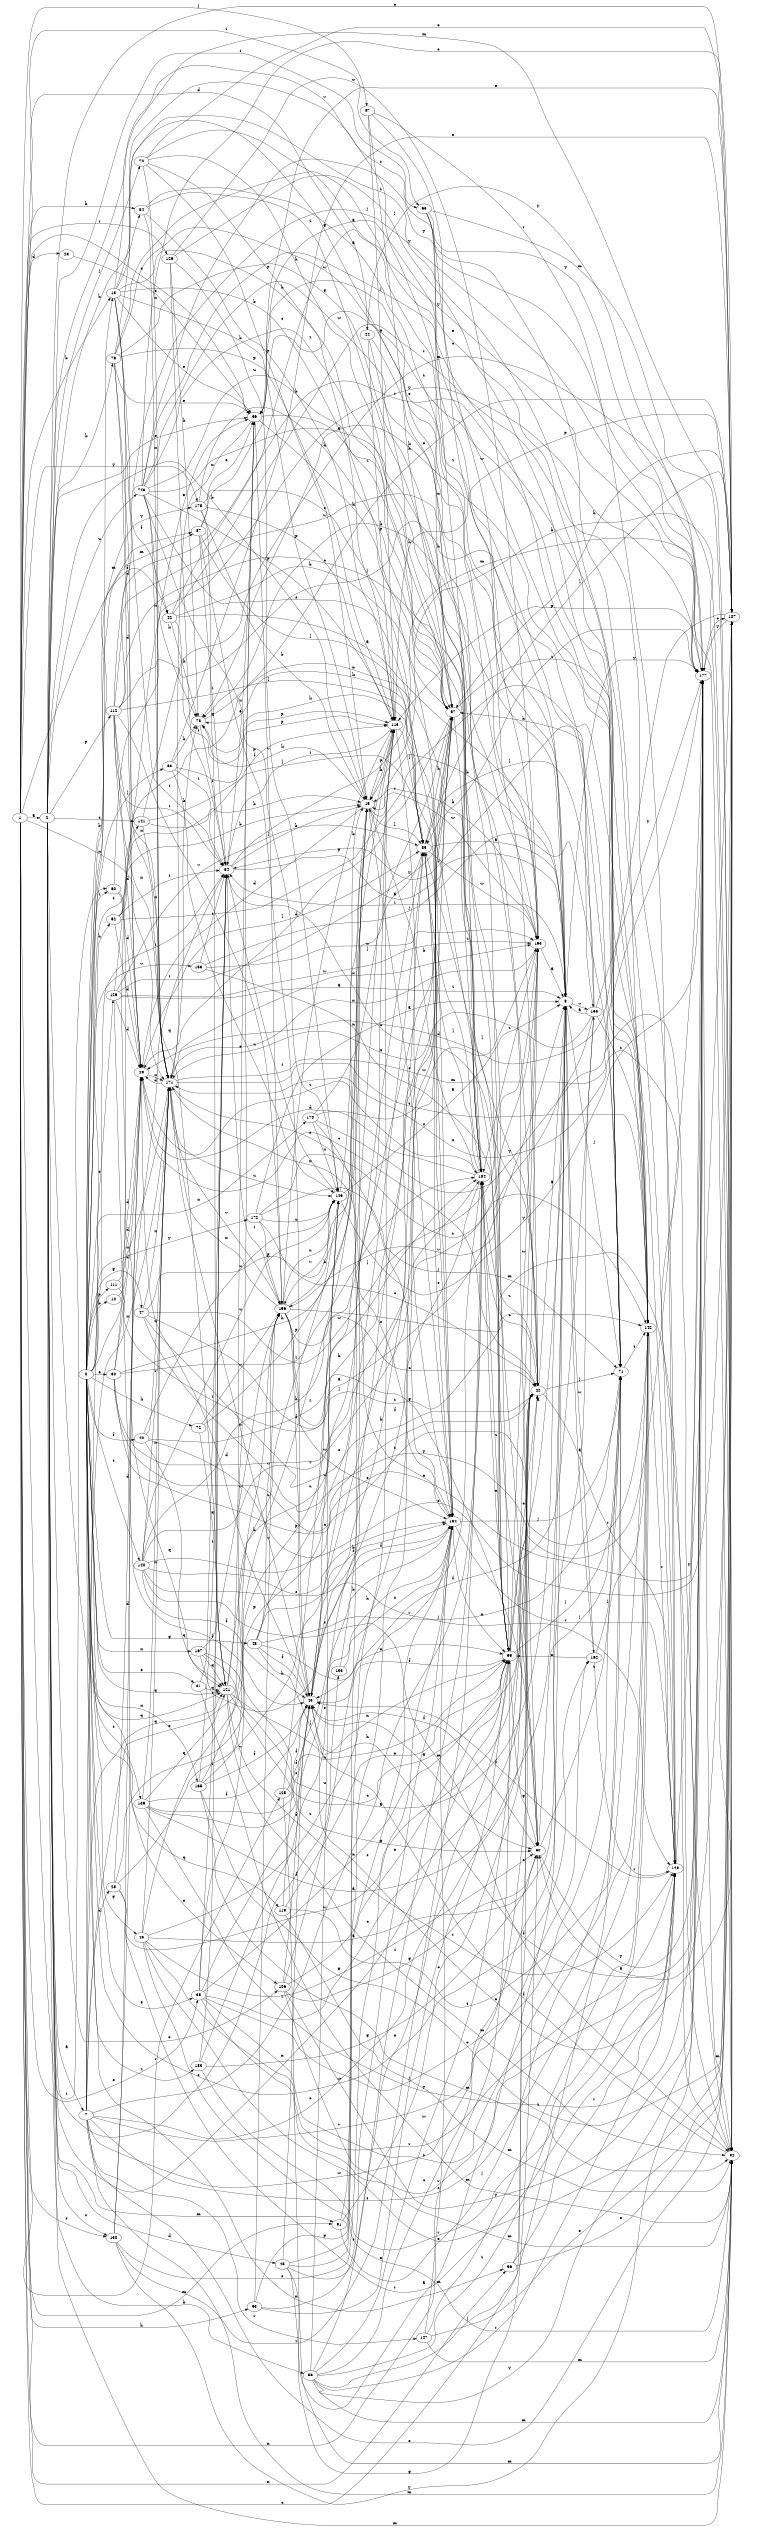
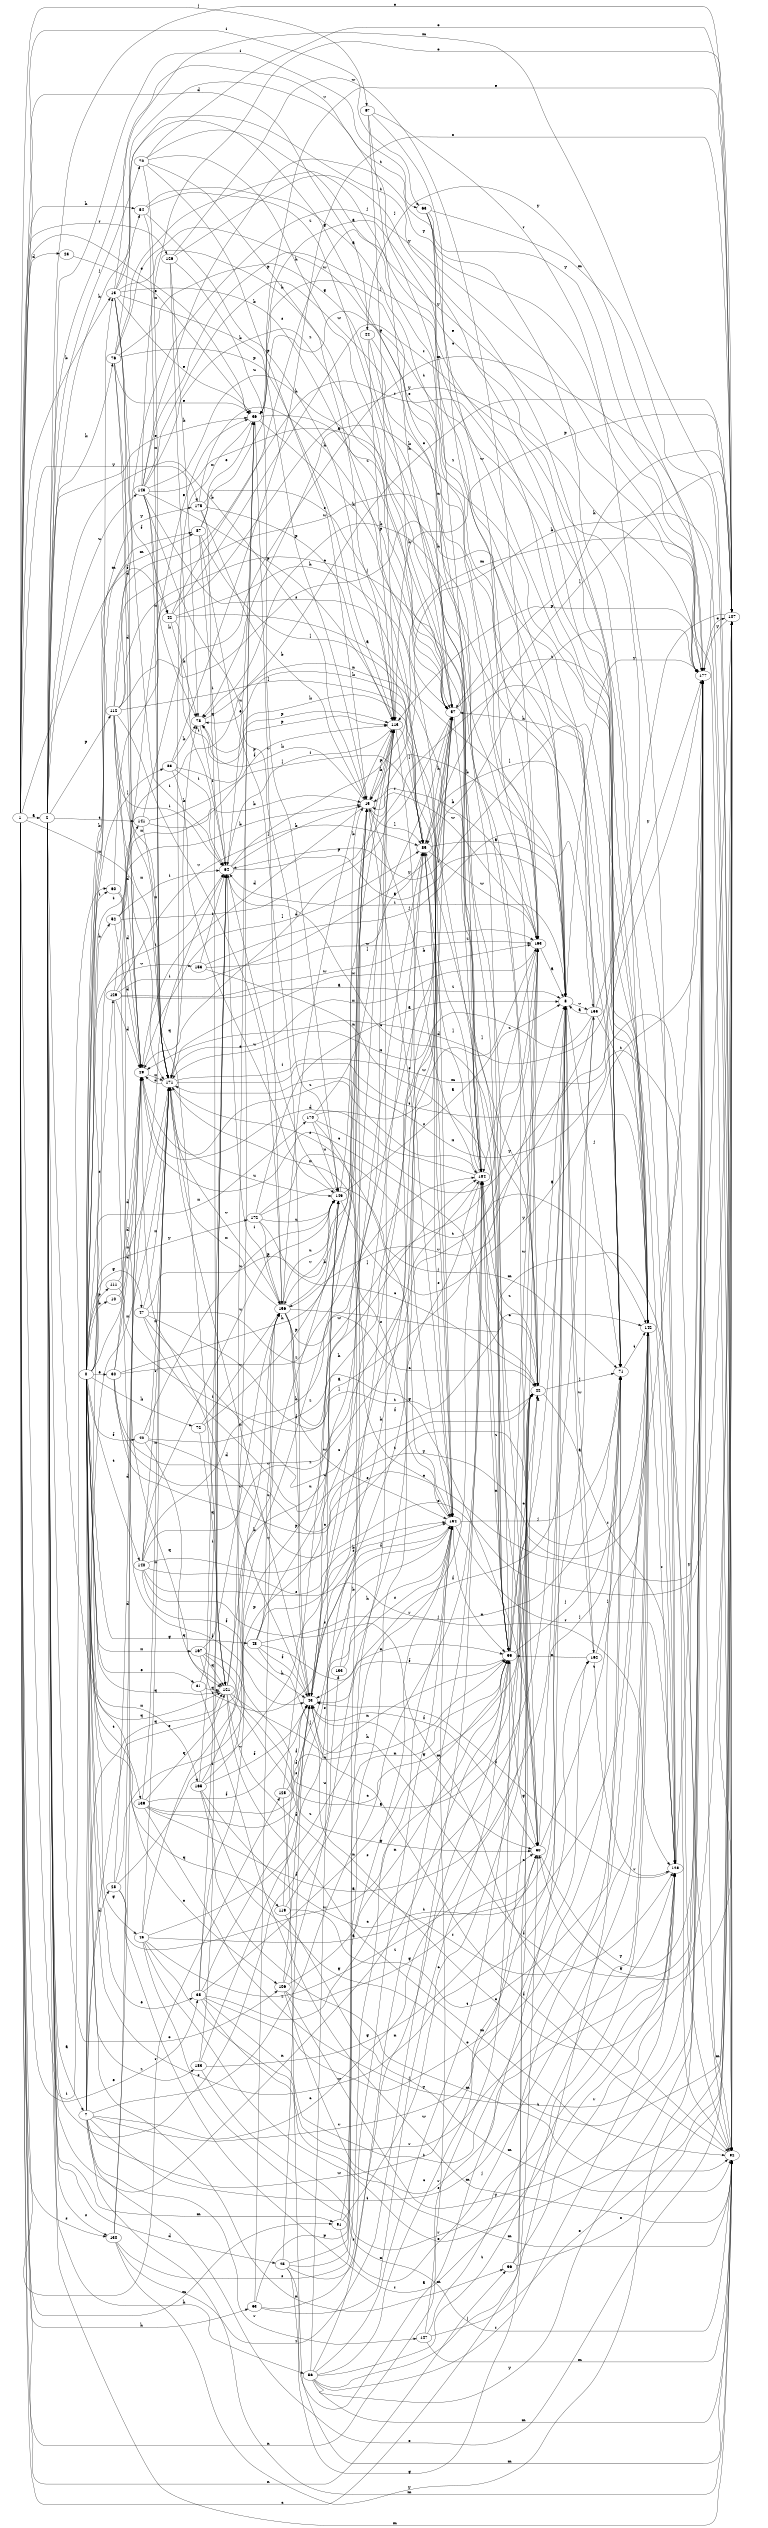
node "743": label "743" -> "143"
edge "165" -> "142": added, label "t"
